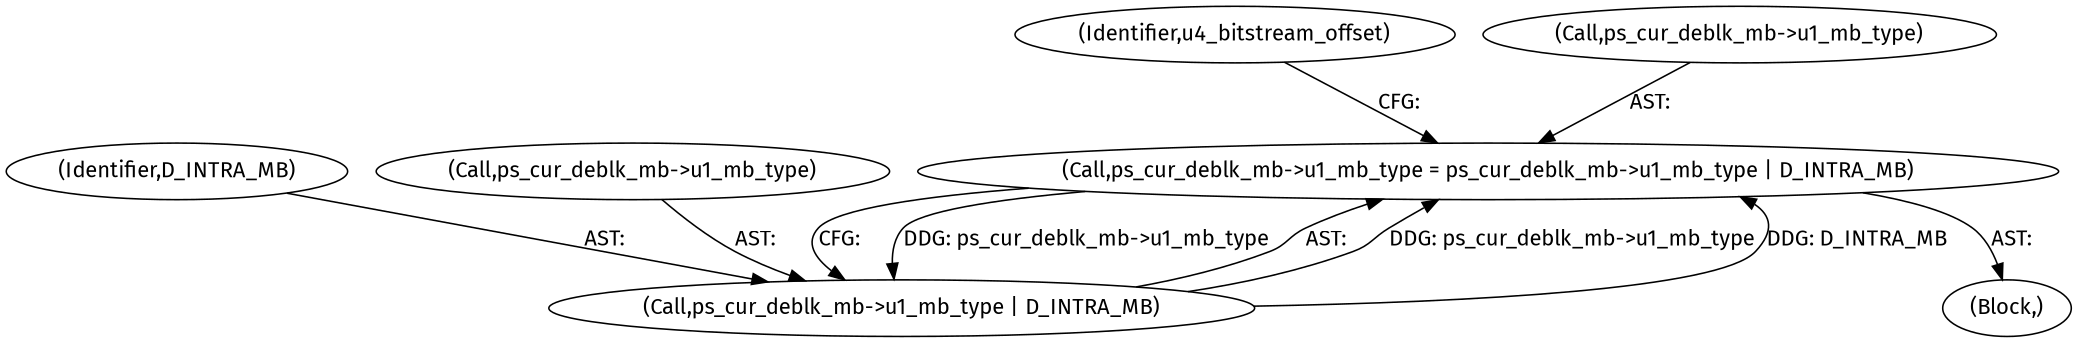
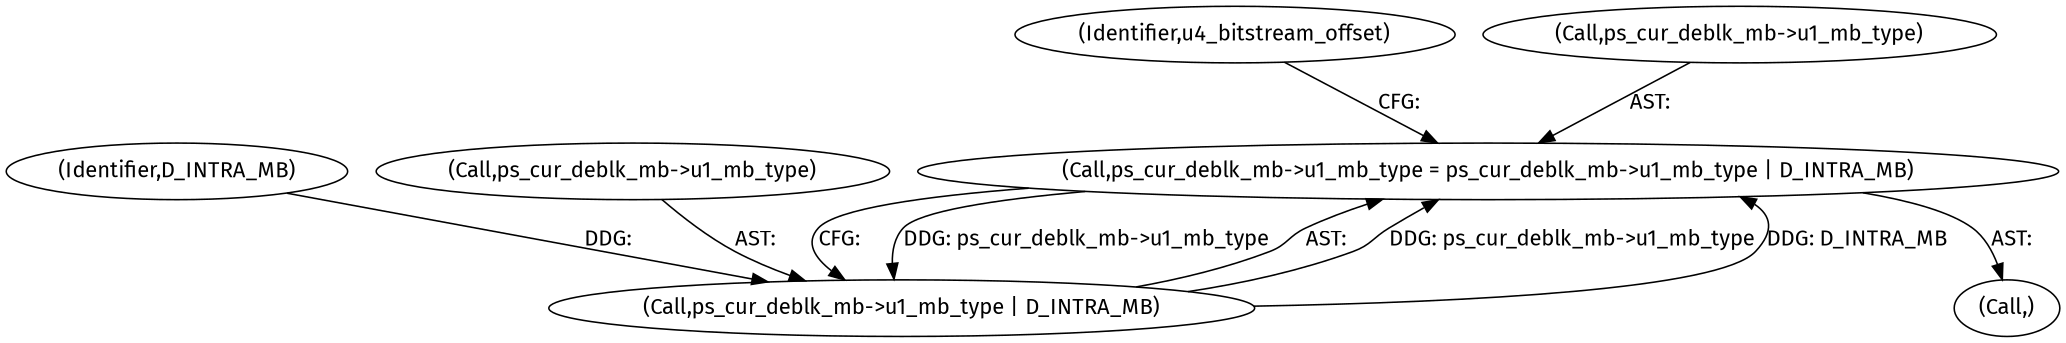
edge "(Identifier,D_INTRA_MB)" -> "(Call,ps_cur_deblk_mb->u1_mb_type | D_INTRA_MB)": label "AST: " -> "DDG: "
node "(Block,)": label "(Block,)" -> "(Call,)"
